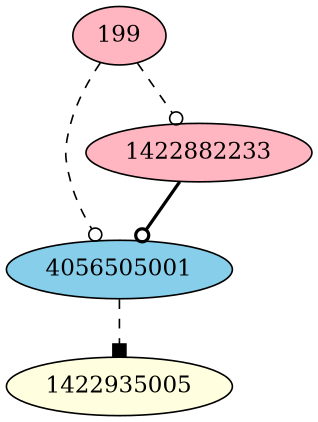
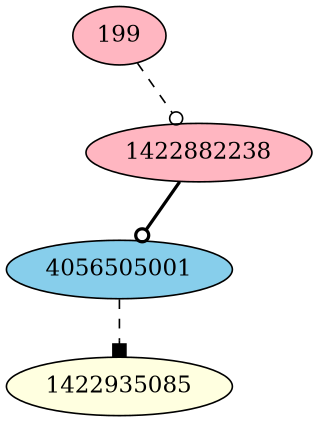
edge "199" -> "4056505001": removed
node "1422882233": label "1422882233" -> "1422882238"
node "1422935005": label "1422935005" -> "1422935085"
